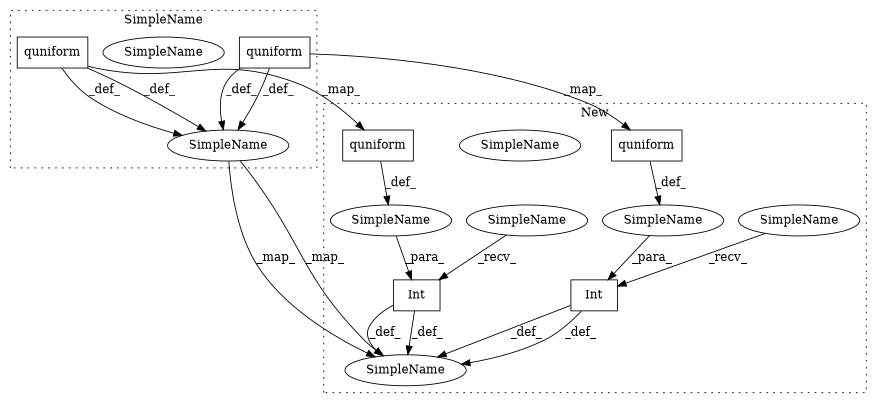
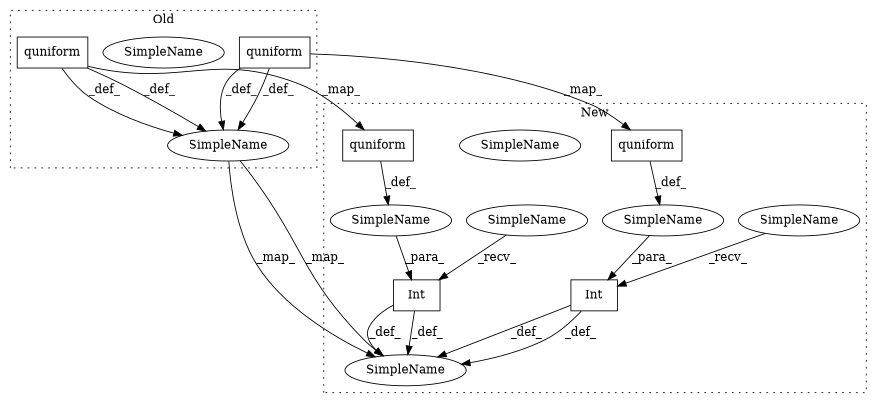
cluster "SimpleName": label "SimpleName" -> "Old"
